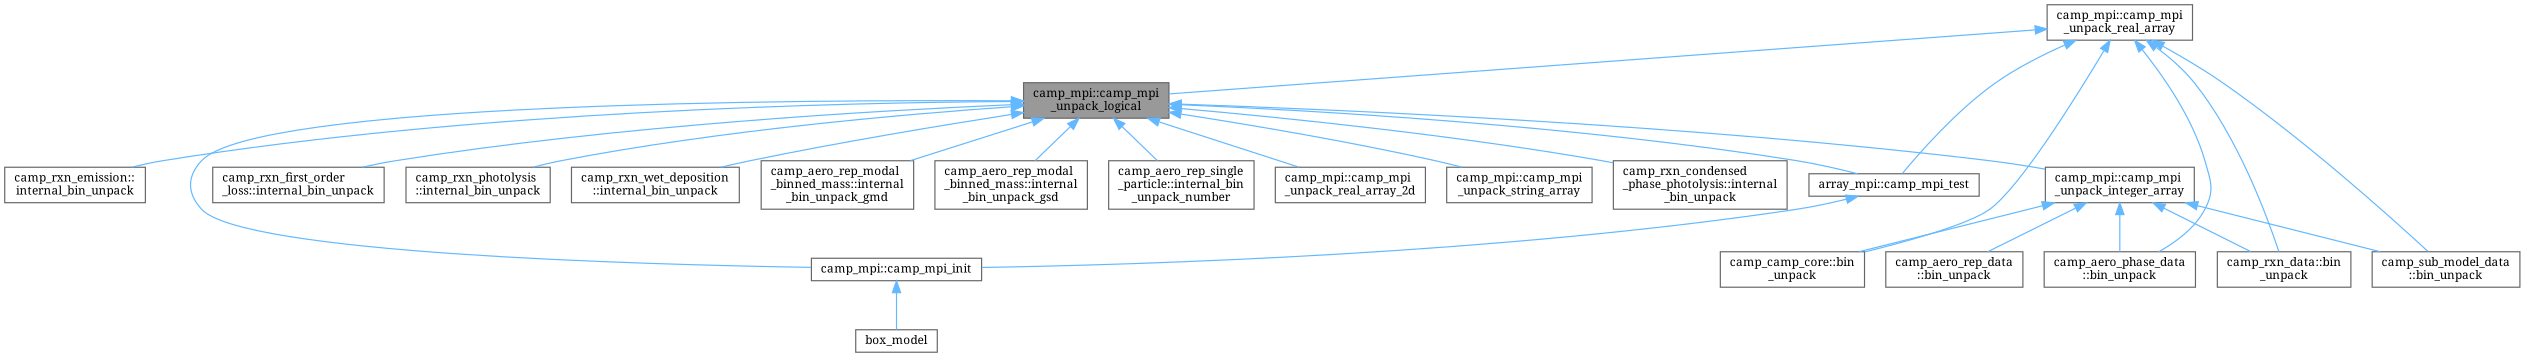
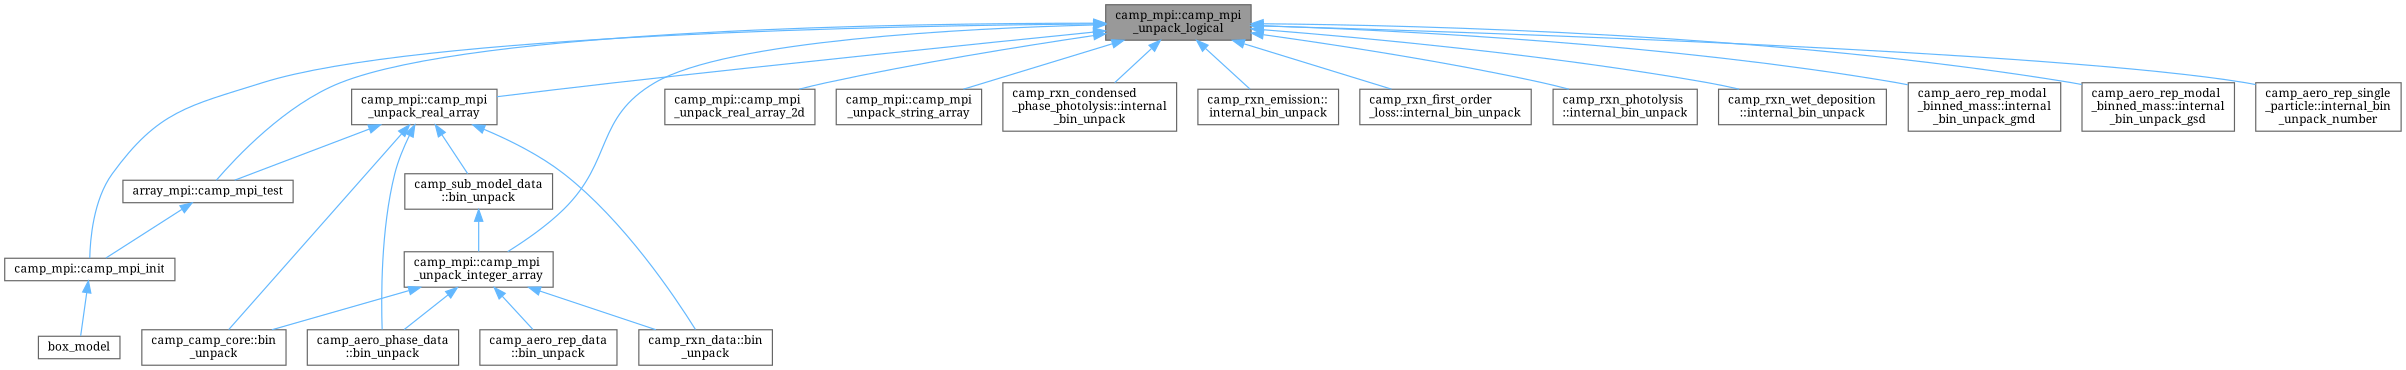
edge "camp_mpi::camp_mpi _unpack_logical" -> "camp_mpi::camp_mpi _unpack_real_array": reversed
edge "camp_sub_model_data ::bin_unpack" -> "camp_mpi::camp_mpi _unpack_integer_array": reversed
